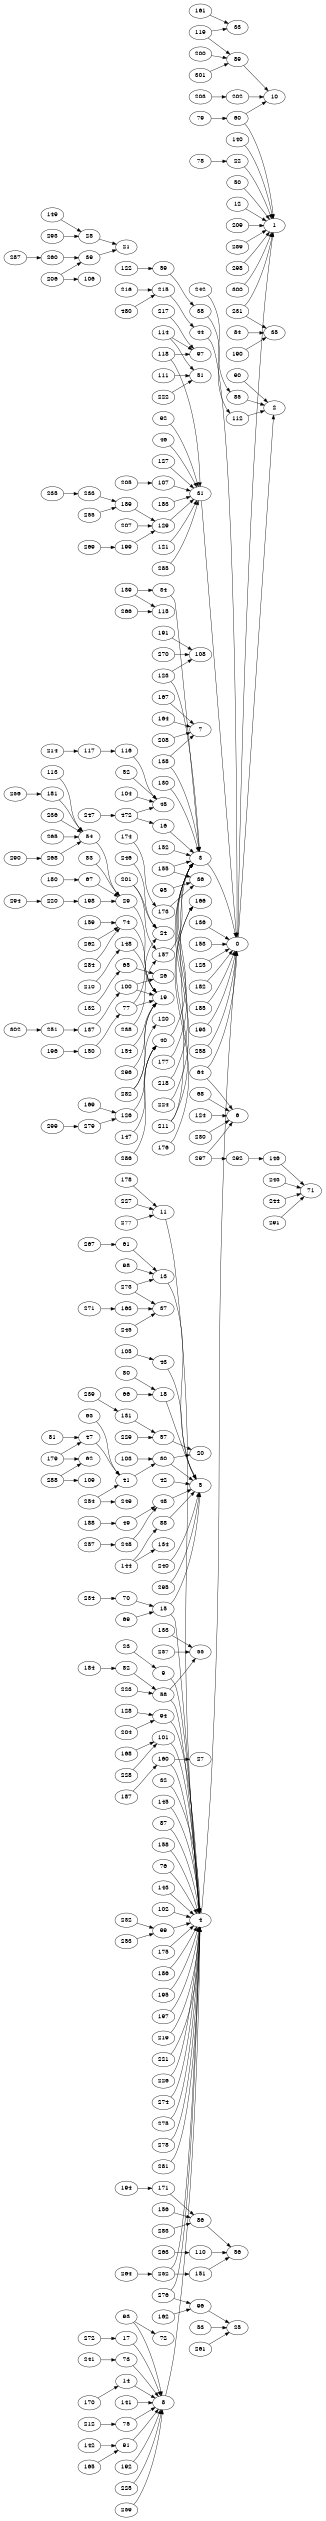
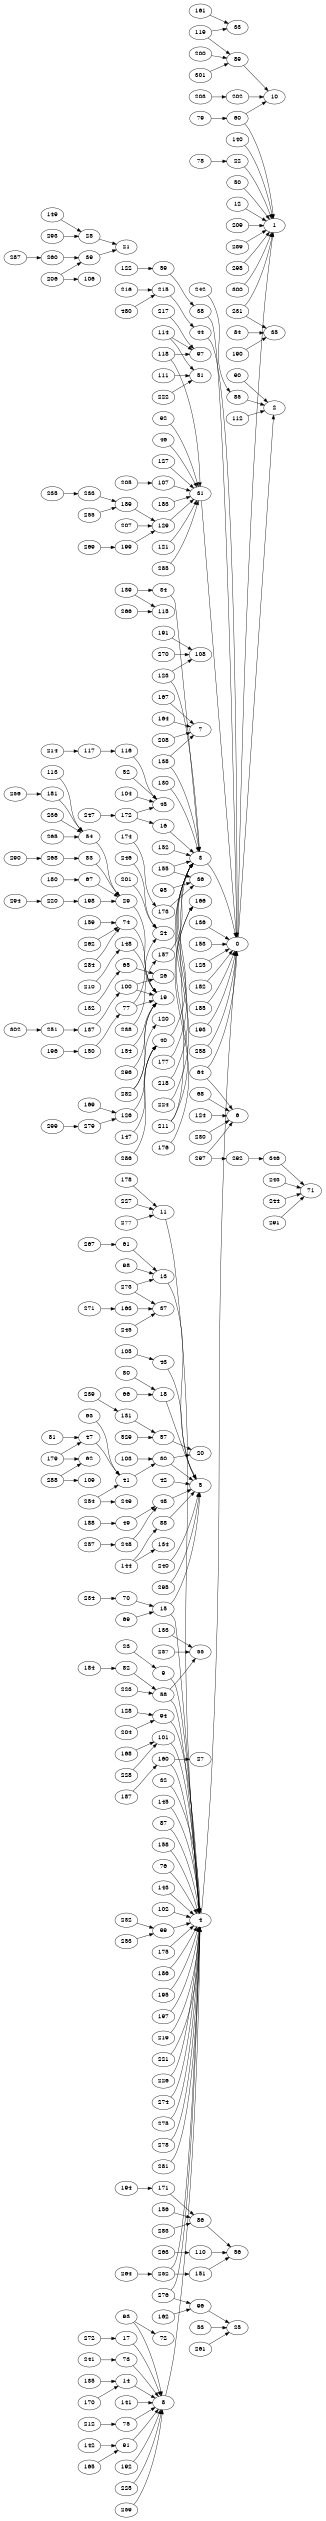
edge "38" -> "112": now "38" -> "0"
node "472": label "472" -> "172"
edge "268" -> "54": now "268" -> "83"
edge "201" -> "157": removed
node "146": label "146" -> "346"
node "229": label "229" -> "529"
node "135": added
